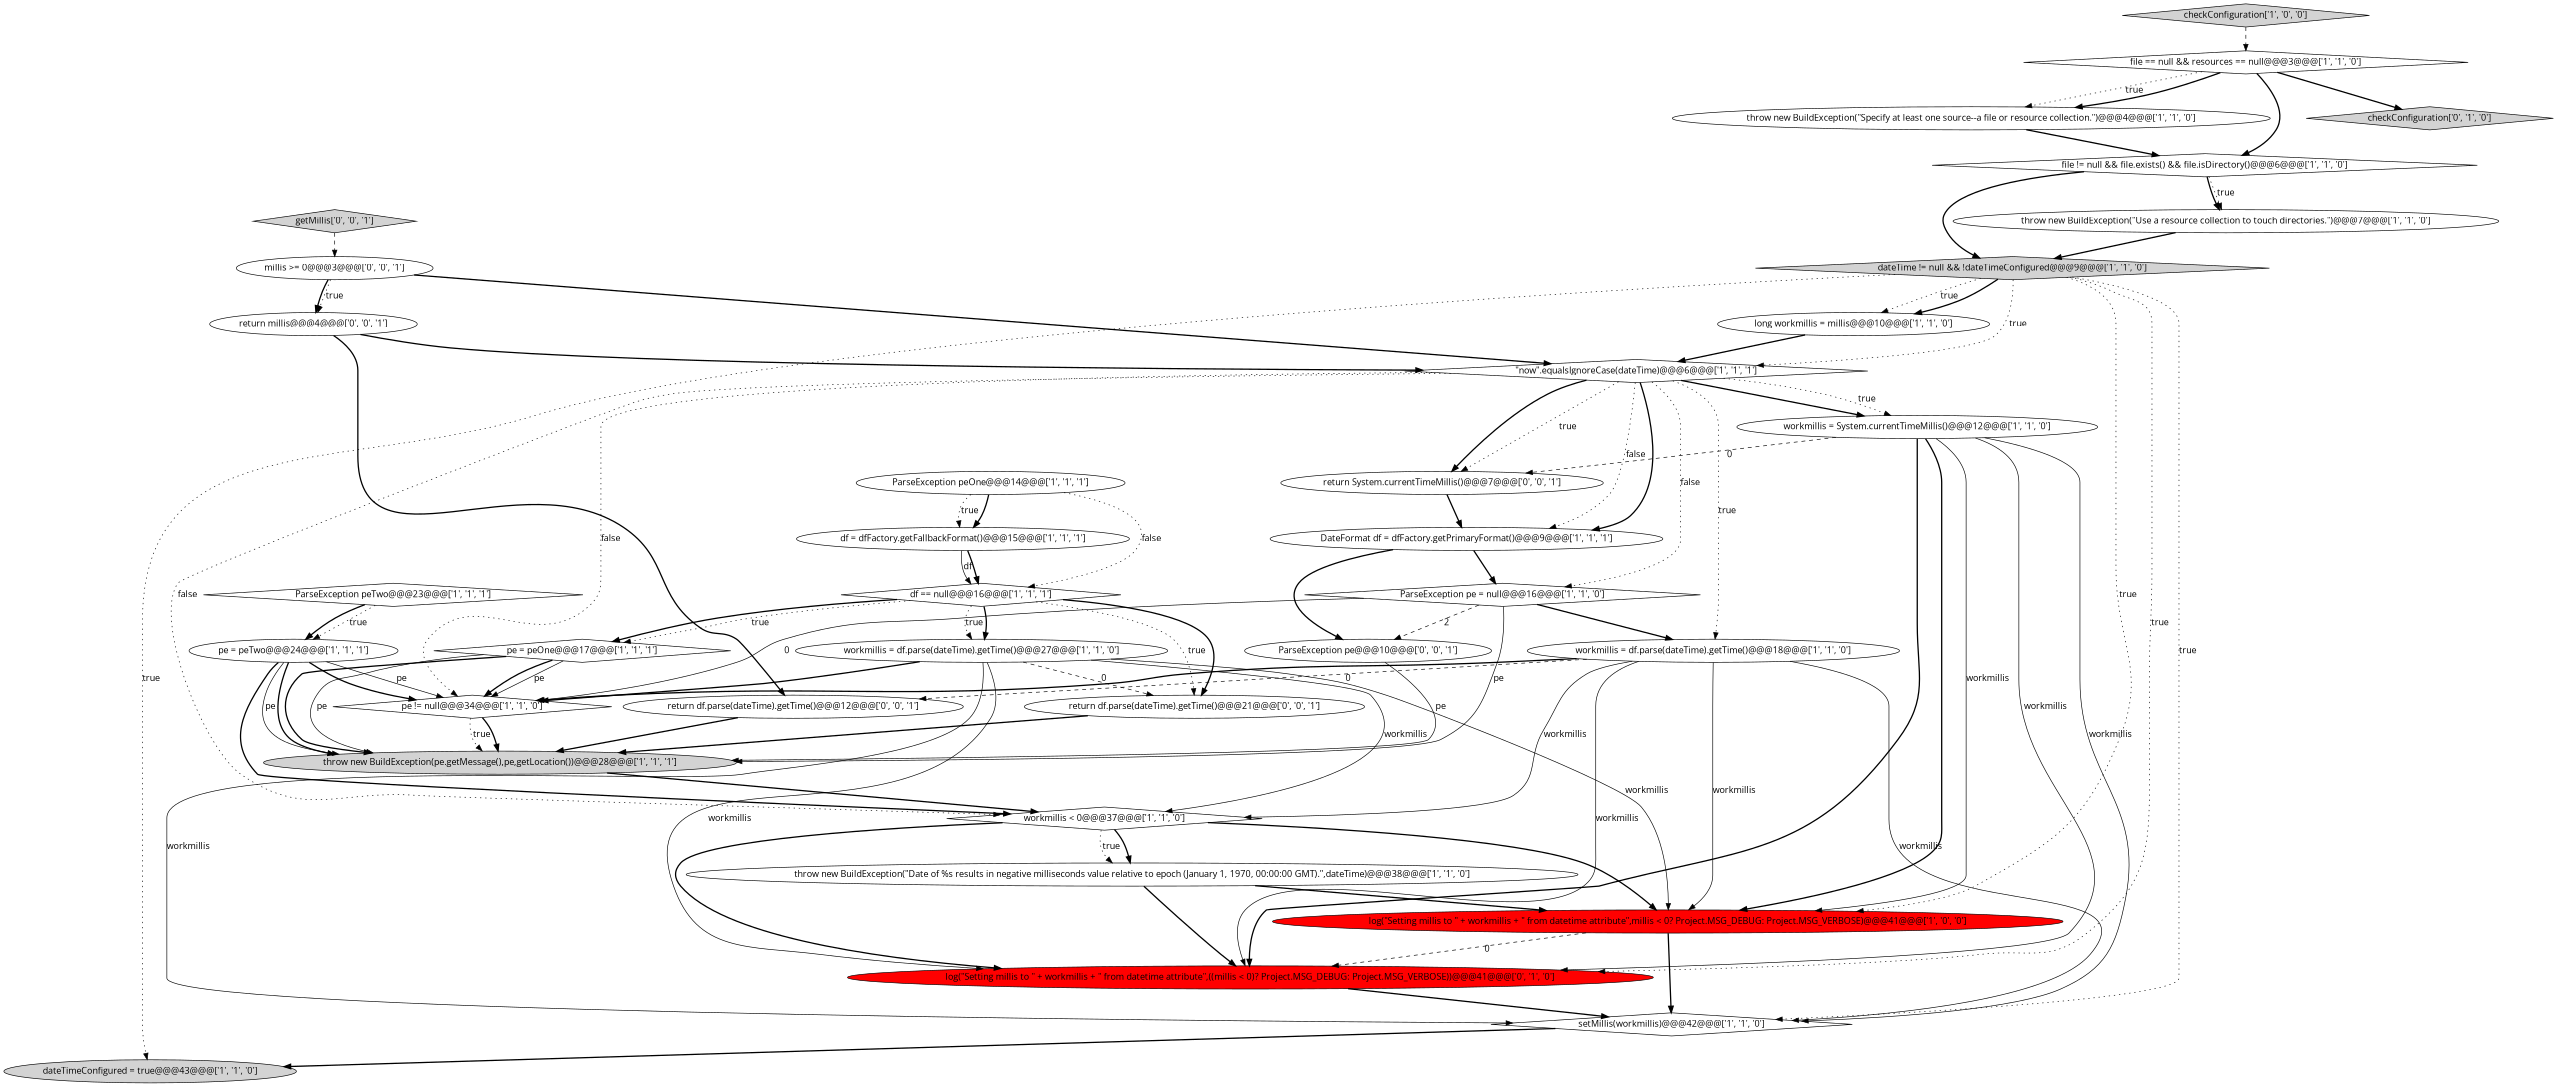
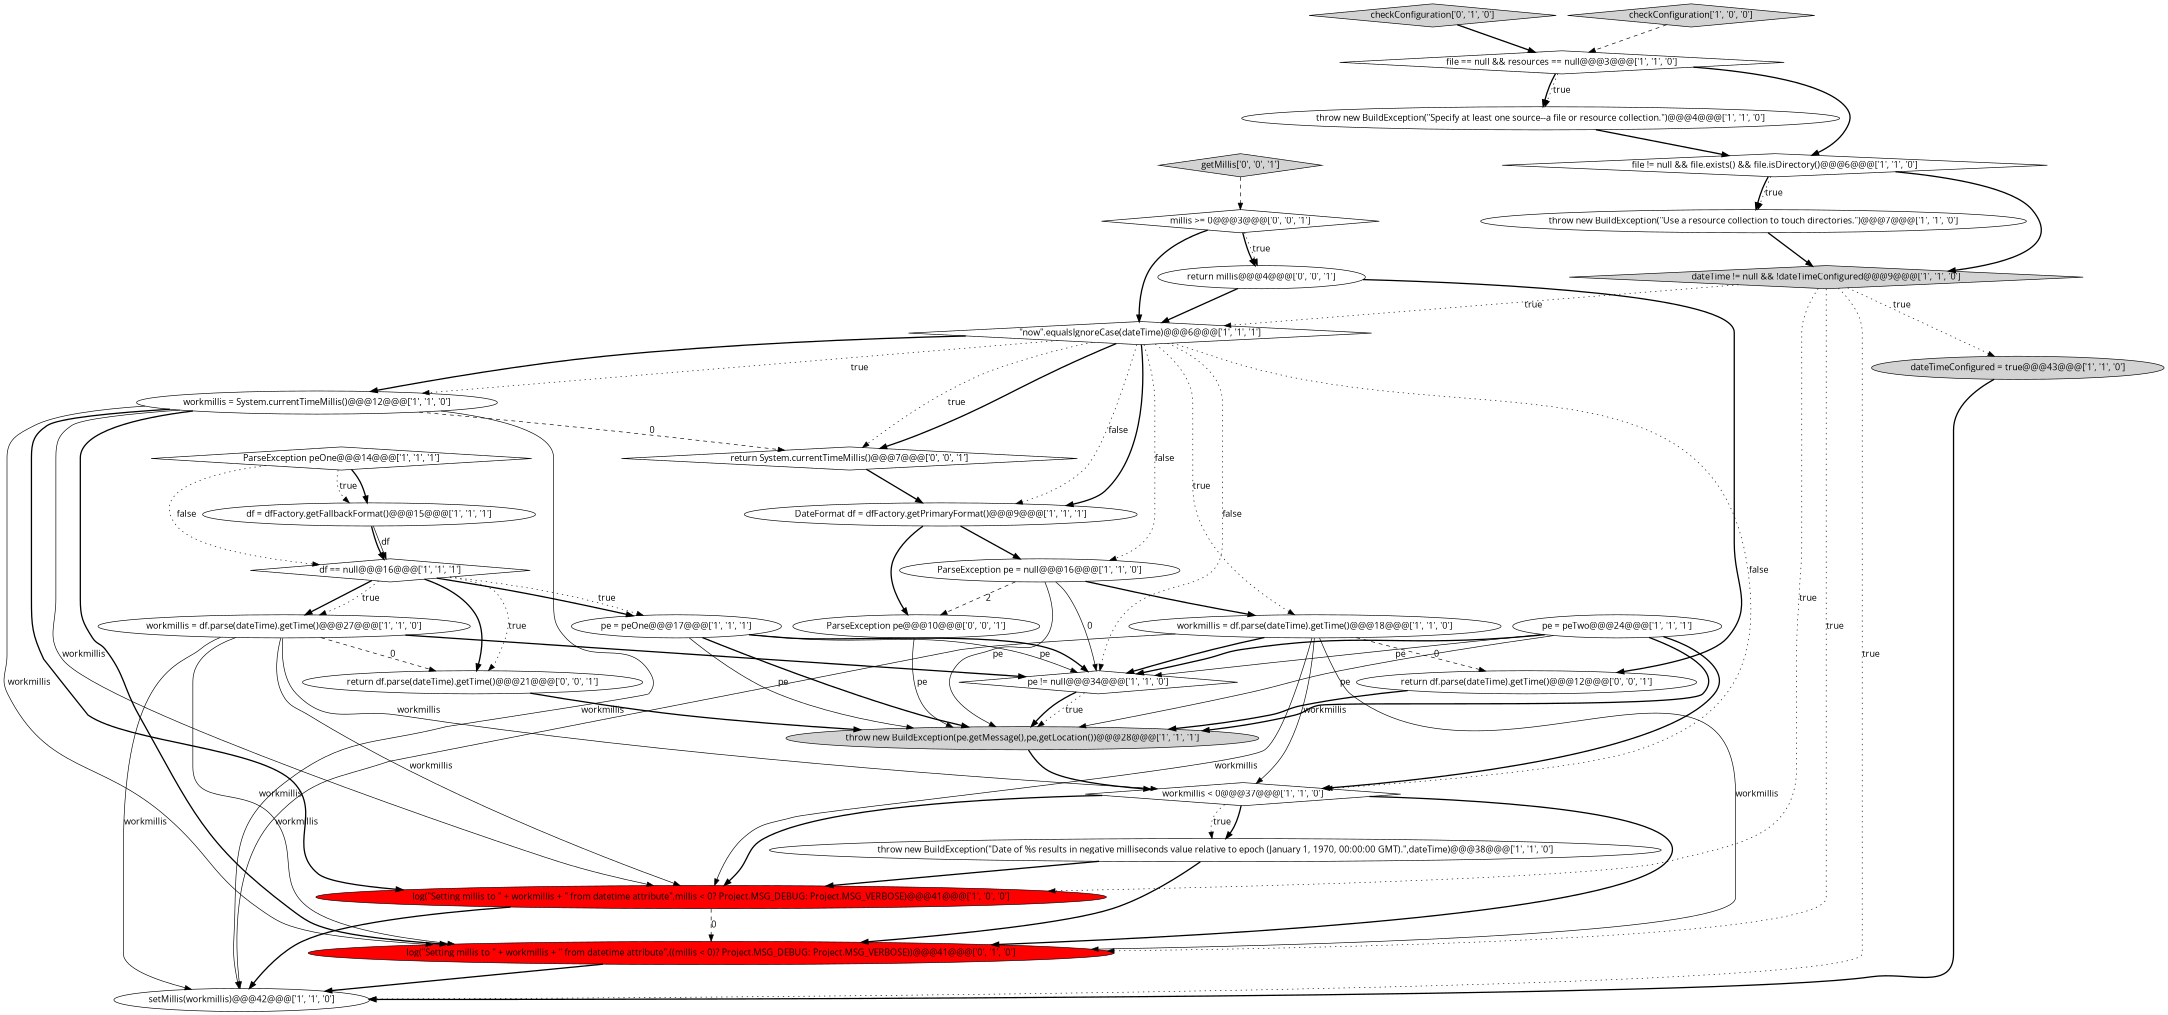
edge "file == null && resources == null@@@3@@@['1', '1', '0']" -> "checkConfiguration['0', '1', '0']": reversed
node "millis >= 0@@@3@@@['0', '0', '1']": shape ellipse -> diamond
node "long workmillis = millis@@@10@@@['1', '1', '0']": removed
node "ParseException peOne@@@14@@@['1', '1', '1']": shape ellipse -> diamond
node "return System.currentTimeMillis()@@@7@@@['0', '0', '1']": shape ellipse -> diamond
node "ParseException peTwo@@@23@@@['1', '1', '1']": removed
node "ParseException pe = null@@@16@@@['1', '1', '0']": shape diamond -> ellipse
node "pe = peOne@@@17@@@['1', '1', '1']": shape diamond -> ellipse
node "setMillis(workmillis)@@@42@@@['1', '1', '0']": shape diamond -> ellipse
edge "setMillis(workmillis)@@@42@@@['1', '1', '0']" -> "dateTimeConfigured = true@@@43@@@['1', '1', '0']": reversed
